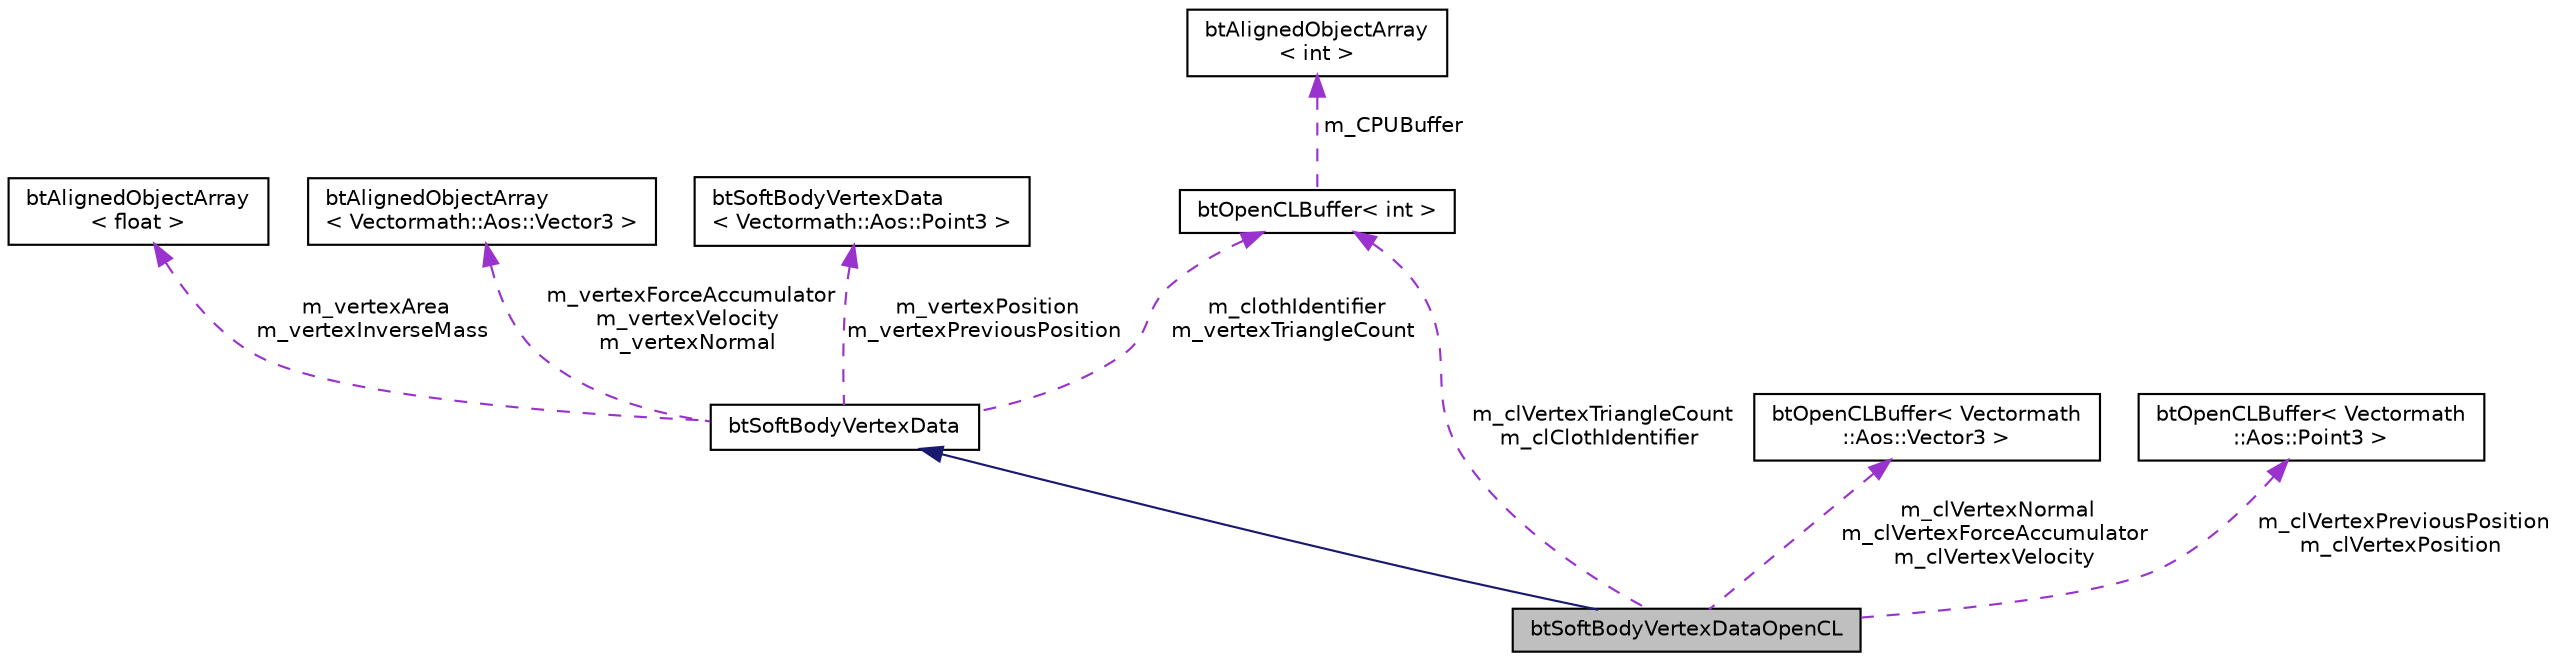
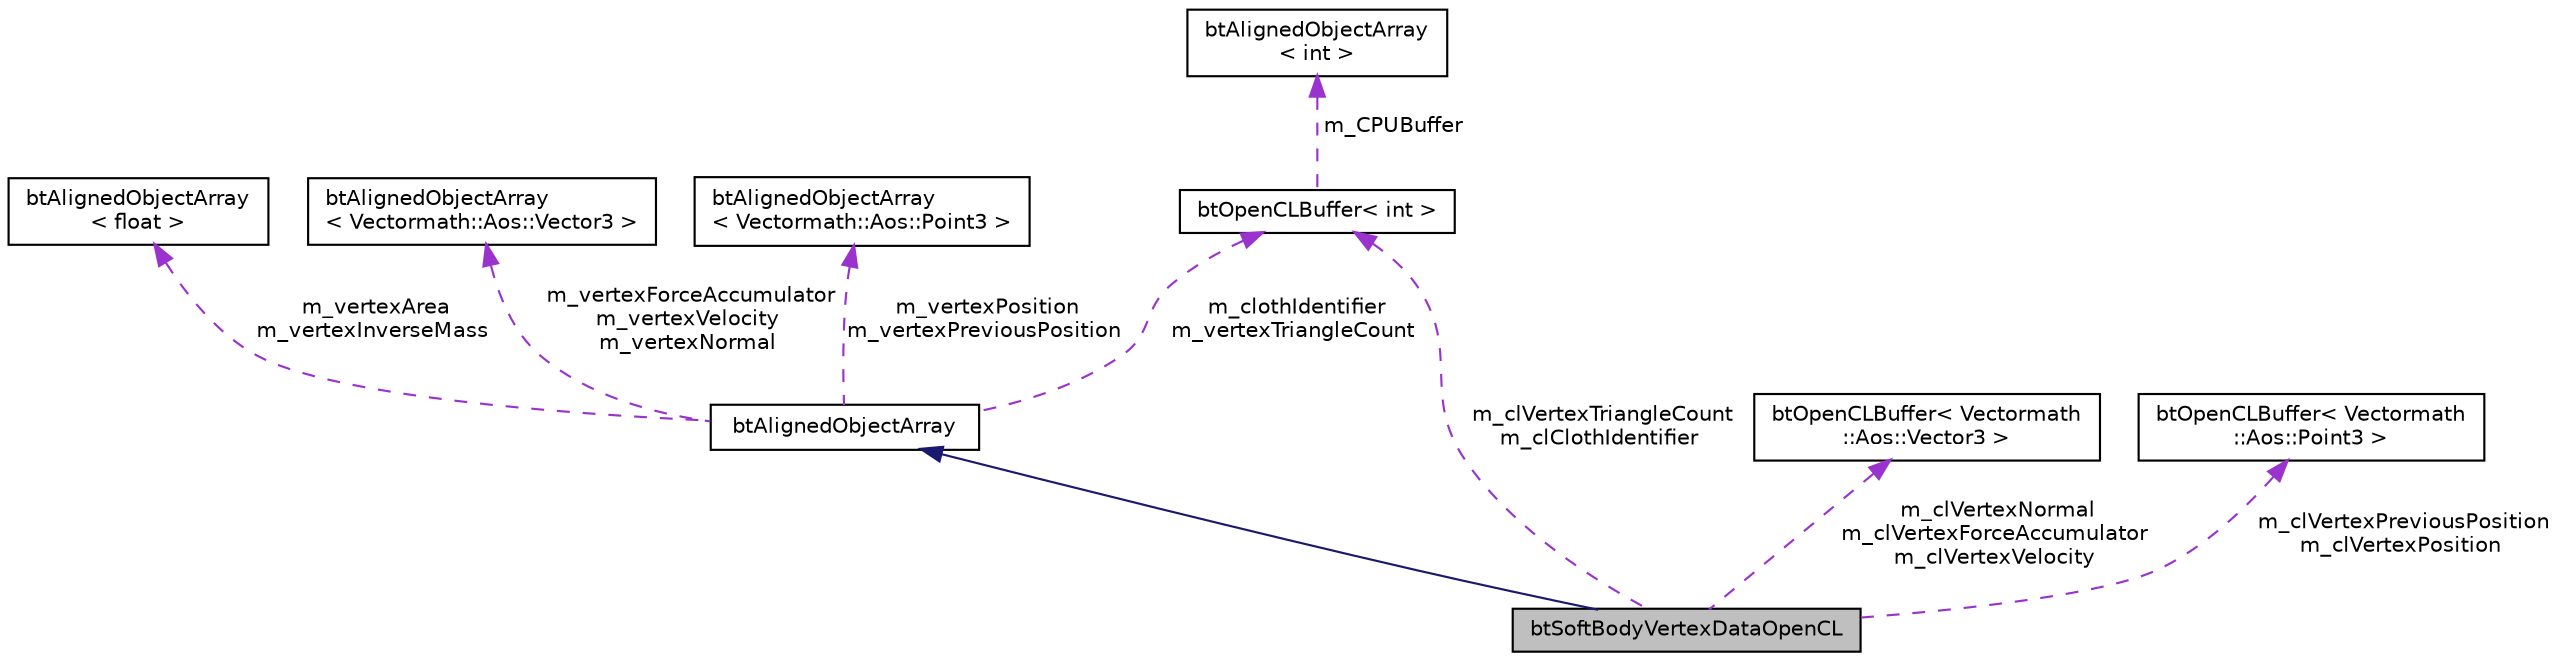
node "btSoftBodyVertexData < Vectormath::Aos::Point3 >": label "btSoftBodyVertexData < Vectormath::Aos::Point3 >" -> "btAlignedObjectArray < Vectormath::Aos::Point3 >"
node "btSoftBodyVertexData": label "btSoftBodyVertexData" -> "btAlignedObjectArray"
